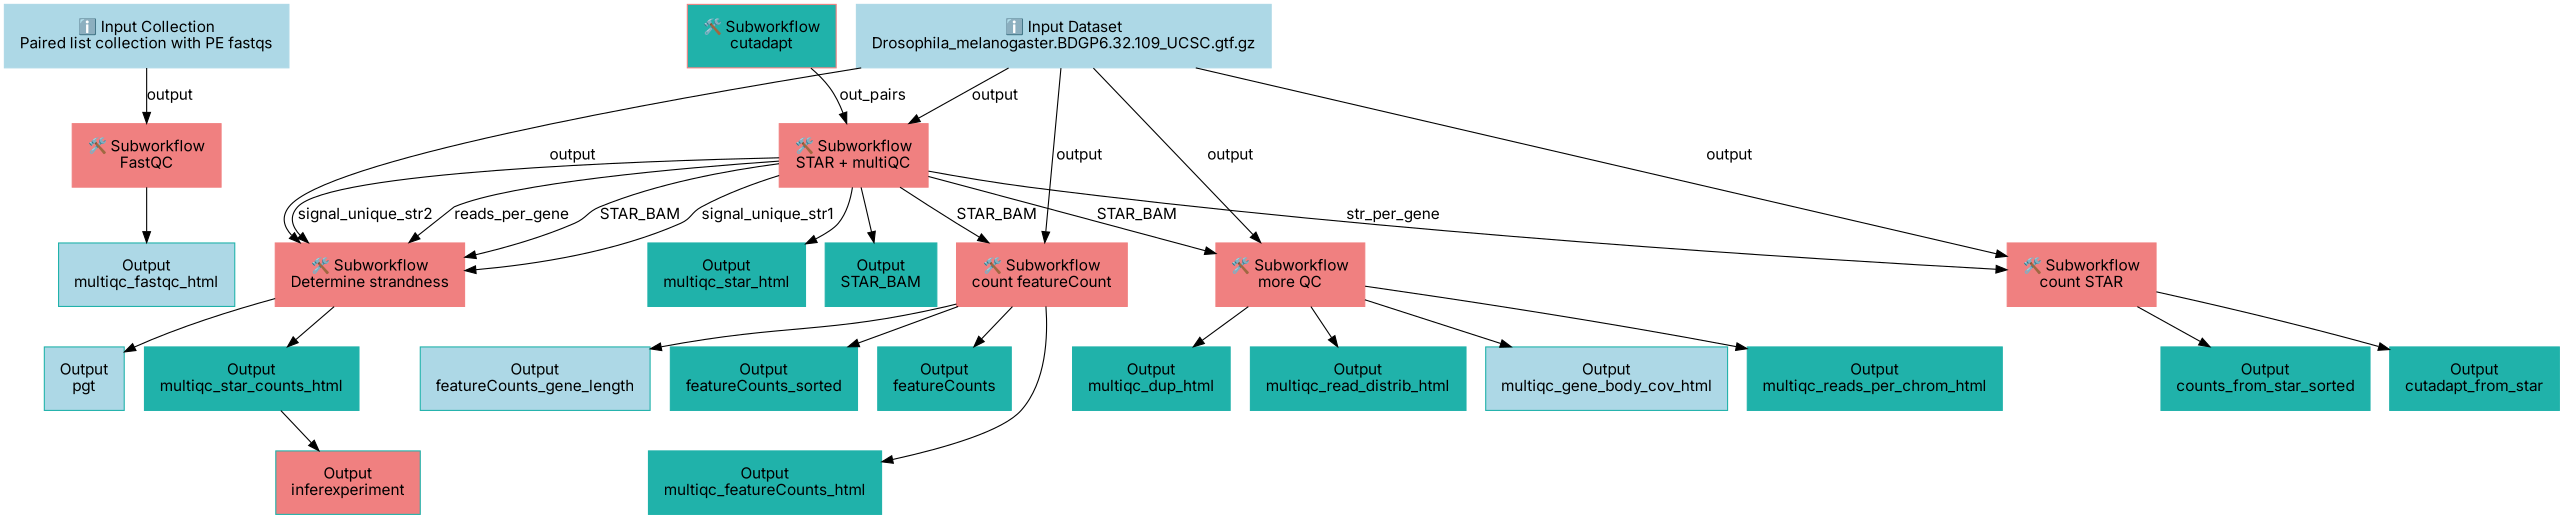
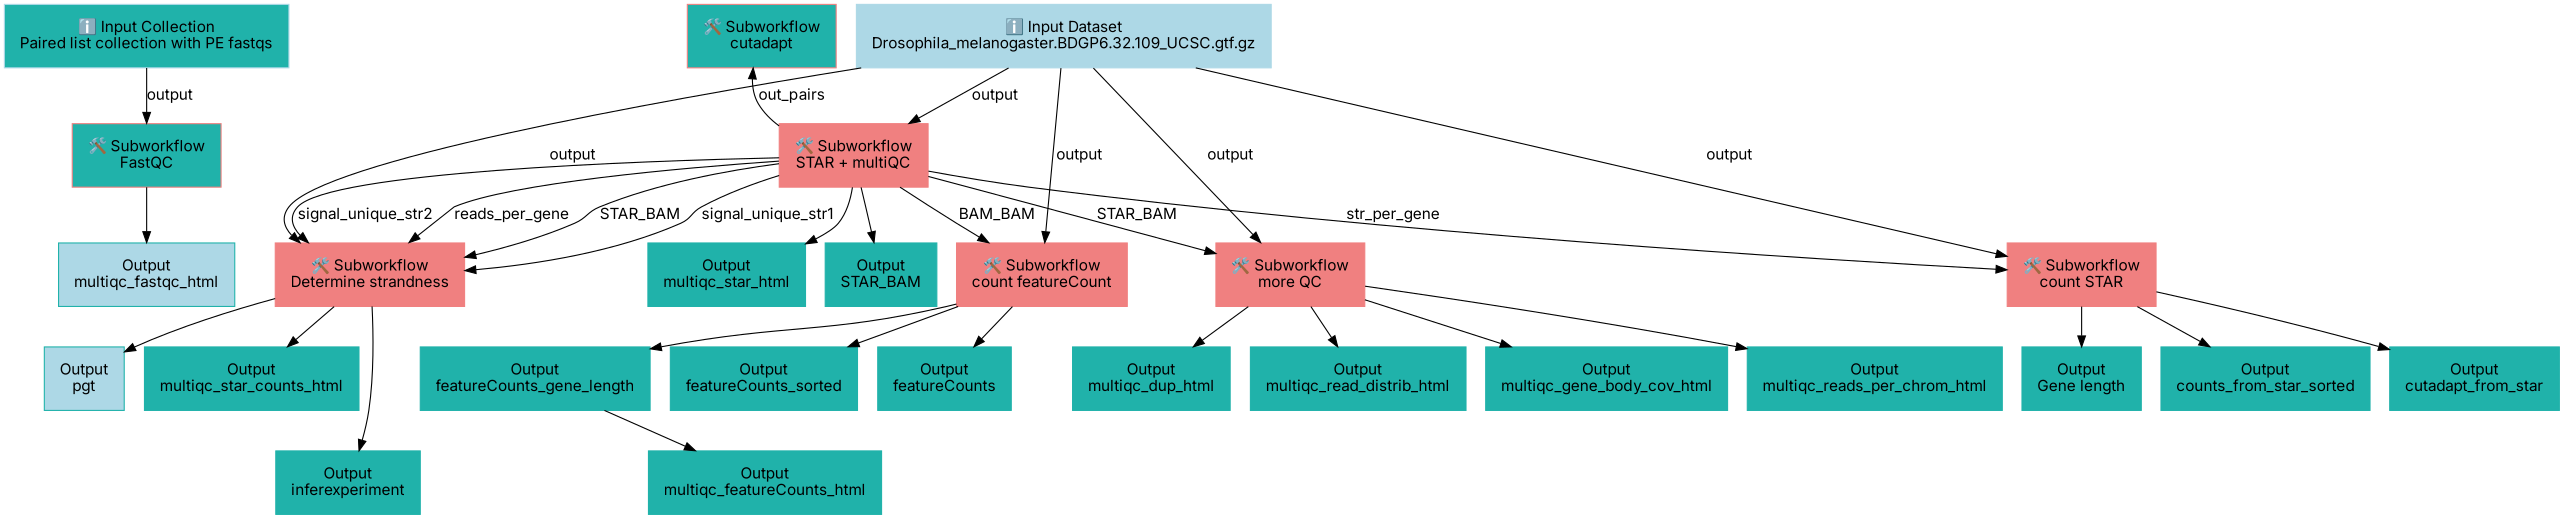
node "ℹ️ Input Collection Paired list collection with PE fastqs": fillcolor lightblue -> lightseagreen
edge "🛠️ Subworkflow cutadapt" -> "🛠️ Subworkflow STAR + multiQC": reversed
node "🛠️ Subworkflow FastQC": fillcolor lightcoral -> lightseagreen
edge "🛠️ Subworkflow STAR + multiQC" -> "🛠️ Subworkflow count featureCount": label "STAR_BAM" -> "BAM_BAM"
node "Output featureCounts_gene_length": fillcolor lightblue -> lightseagreen
node "Output multiqc_gene_body_cov_html": fillcolor lightblue -> lightseagreen
node "Output Gene length": added
edge "🛠️ Subworkflow count featureCount" -> "Output multiqc_featureCounts_html": now "Output featureCounts_gene_length" -> "Output multiqc_featureCounts_html"
edge "Output multiqc_star_counts_html" -> "Output inferexperiment": now "🛠️ Subworkflow Determine strandness" -> "Output inferexperiment"
node "Output inferexperiment": fillcolor lightcoral -> lightseagreen
